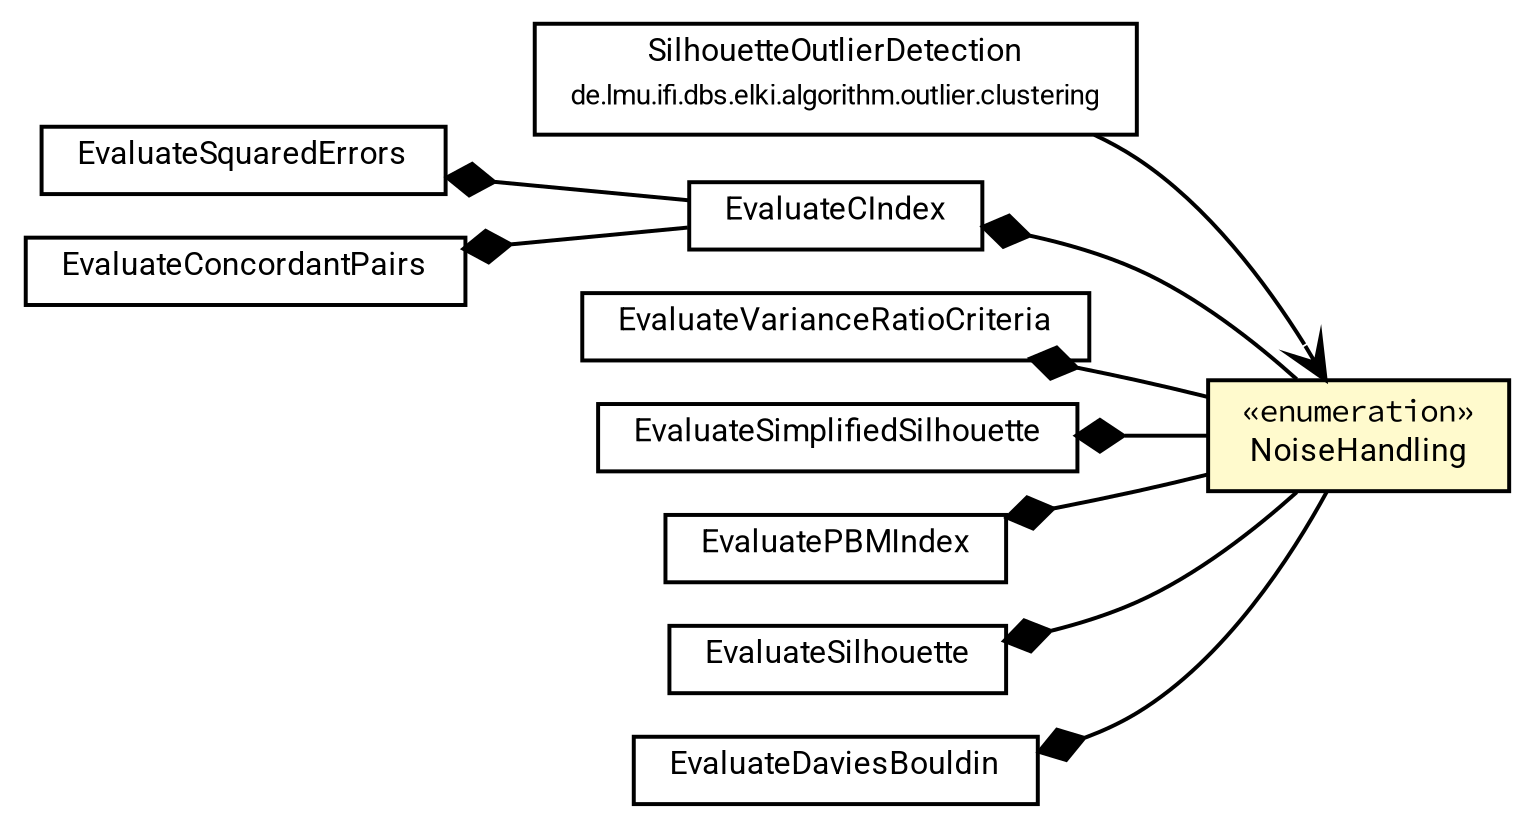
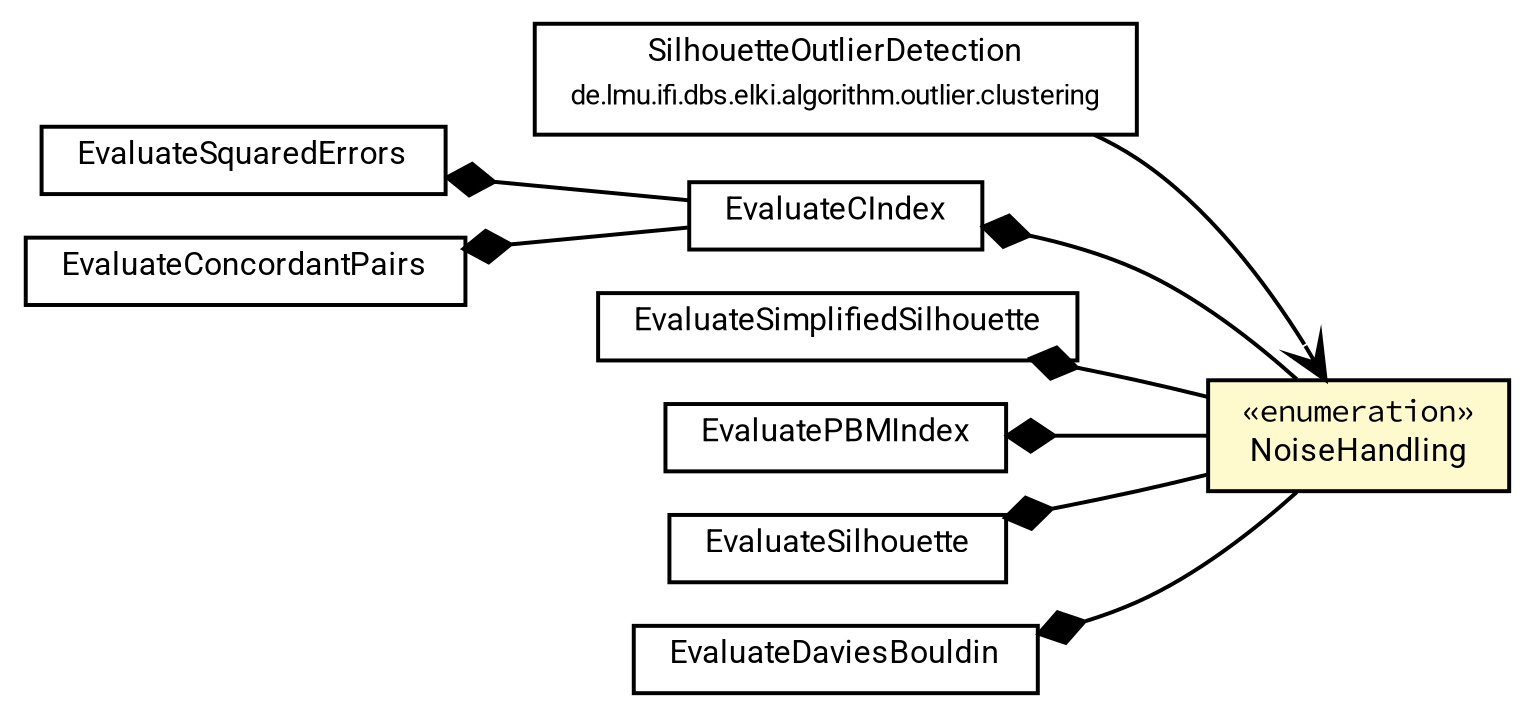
node "EvaluateVarianceRatioCriteria": removed
